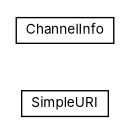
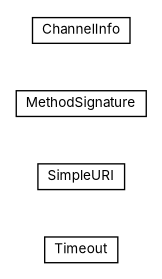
node "MethodSignature": added
node "Timeout": added
